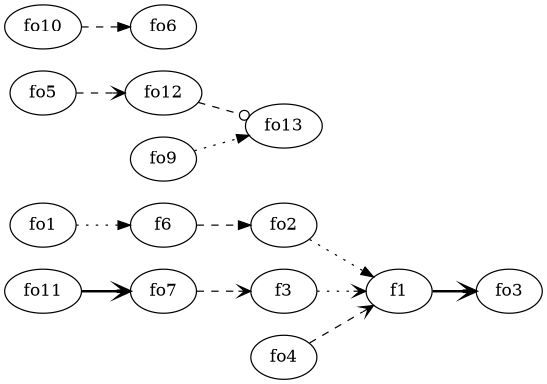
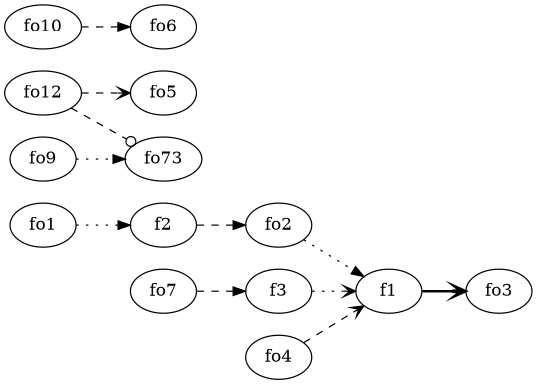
edge "fo5" -> "fo12": reversed
node "fo13": label "fo13" -> "fo73"
node "f6": label "f6" -> "f2"
node "fo11": removed
edge "fo7" -> "f3": arrowhead vee -> normal
